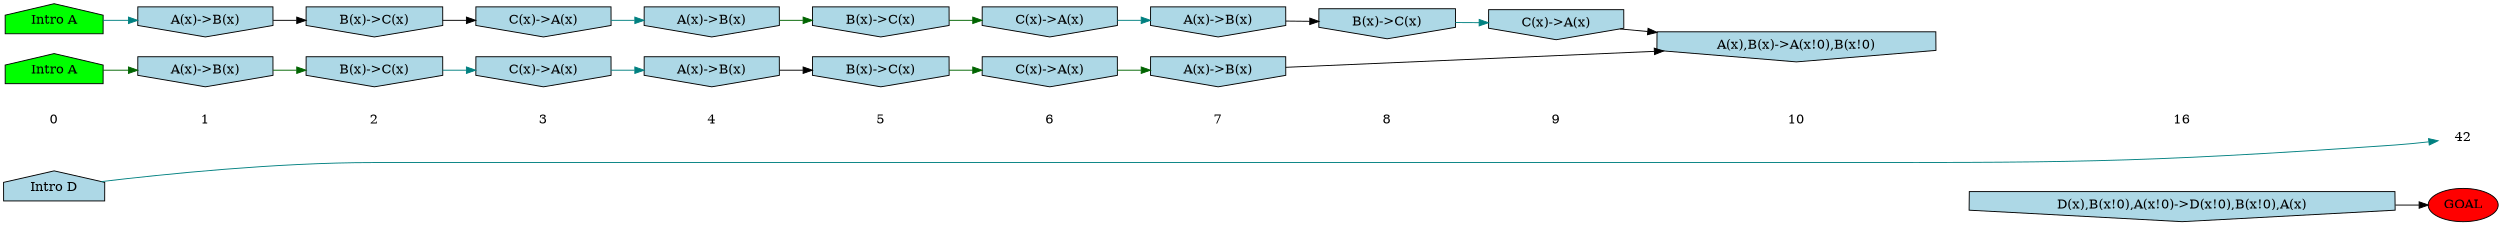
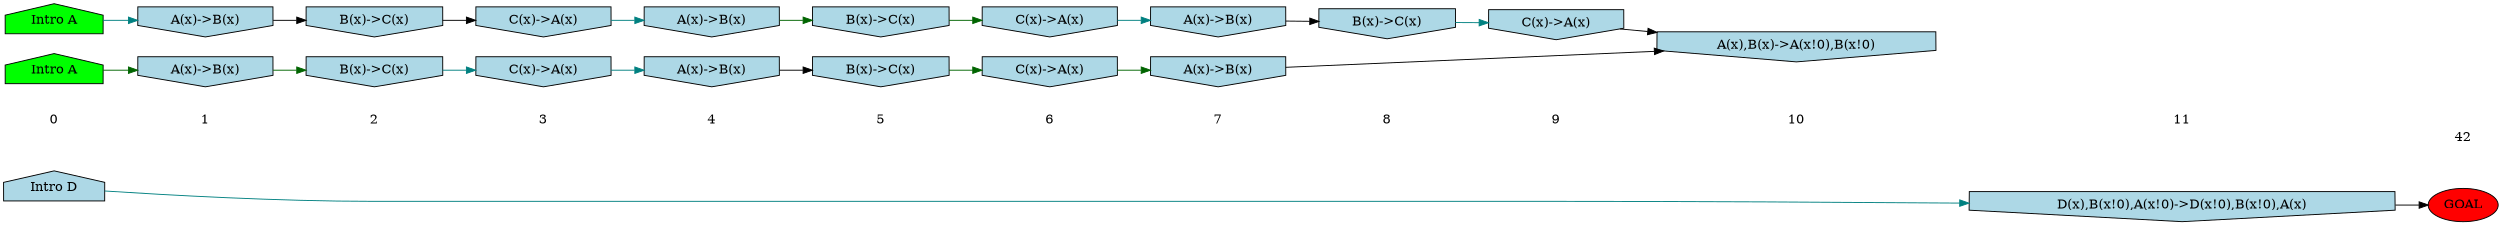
node "16": label "16" -> "11"
edge "Intro D" -> "42": now "Intro D" -> "D(x),B(x!0),A(x!0)->D(x!0),B(x!0),A(x)"
